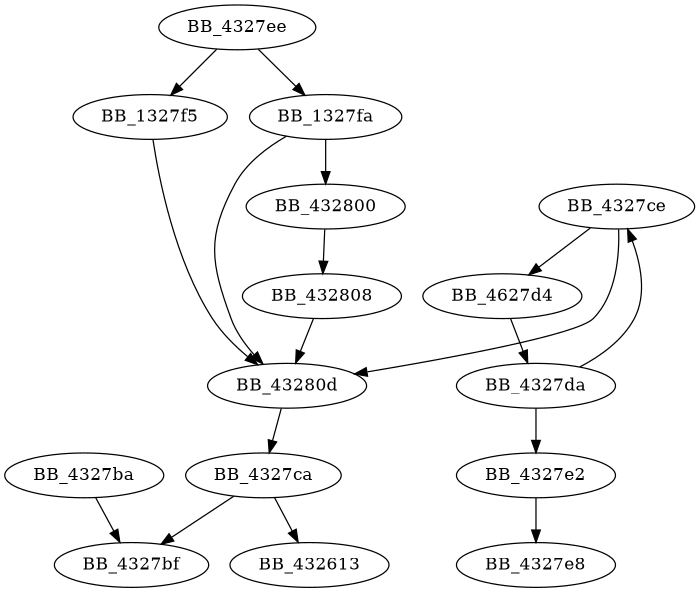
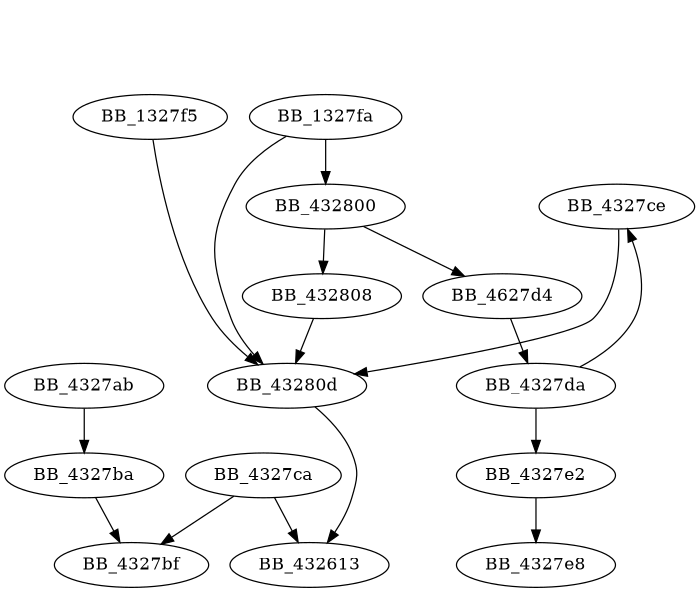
node "BB_4327ee": removed
edge "BB_4327ce" -> "BB_4627d4": now "BB_432800" -> "BB_4627d4"
node "BB_4327ab": added
edge "BB_43280d" -> "BB_4327ca": now "BB_43280d" -> "BB_432613"
